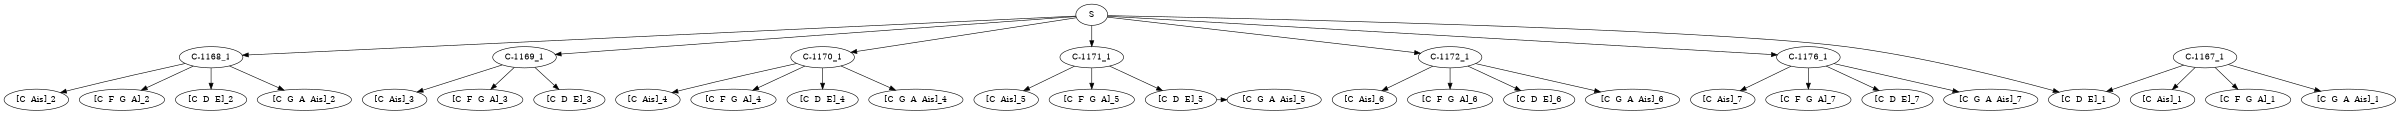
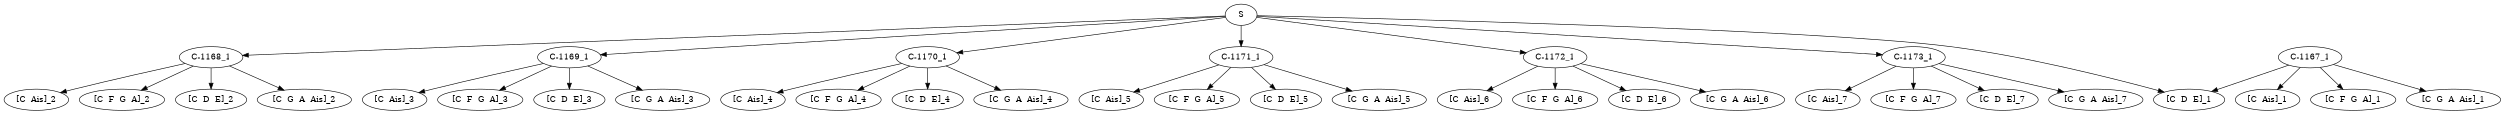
node "C-1176_1": label "C-1176_1" -> "C-1173_1"
node "[C  G  A  Ais]_3": added
edge "[C  D  E]_5" -> "[C  G  A  Ais]_5": now "C-1171_1" -> "[C  G  A  Ais]_5"
